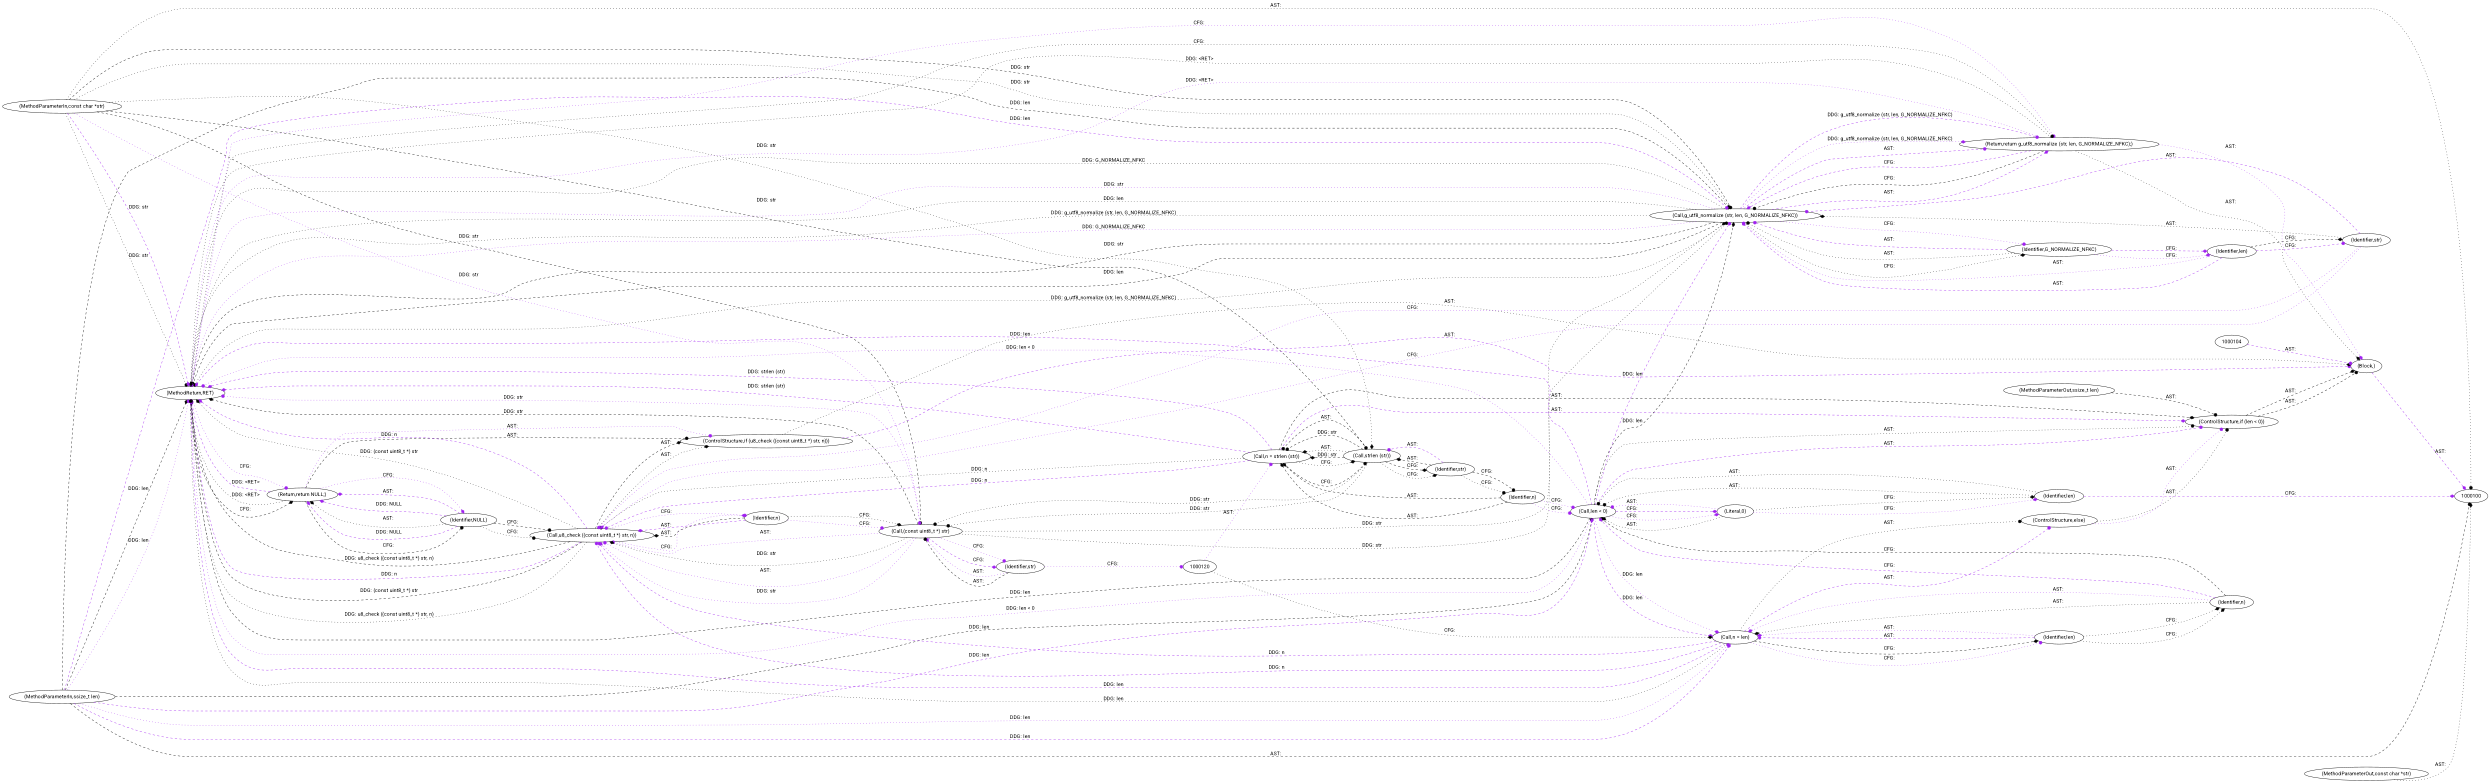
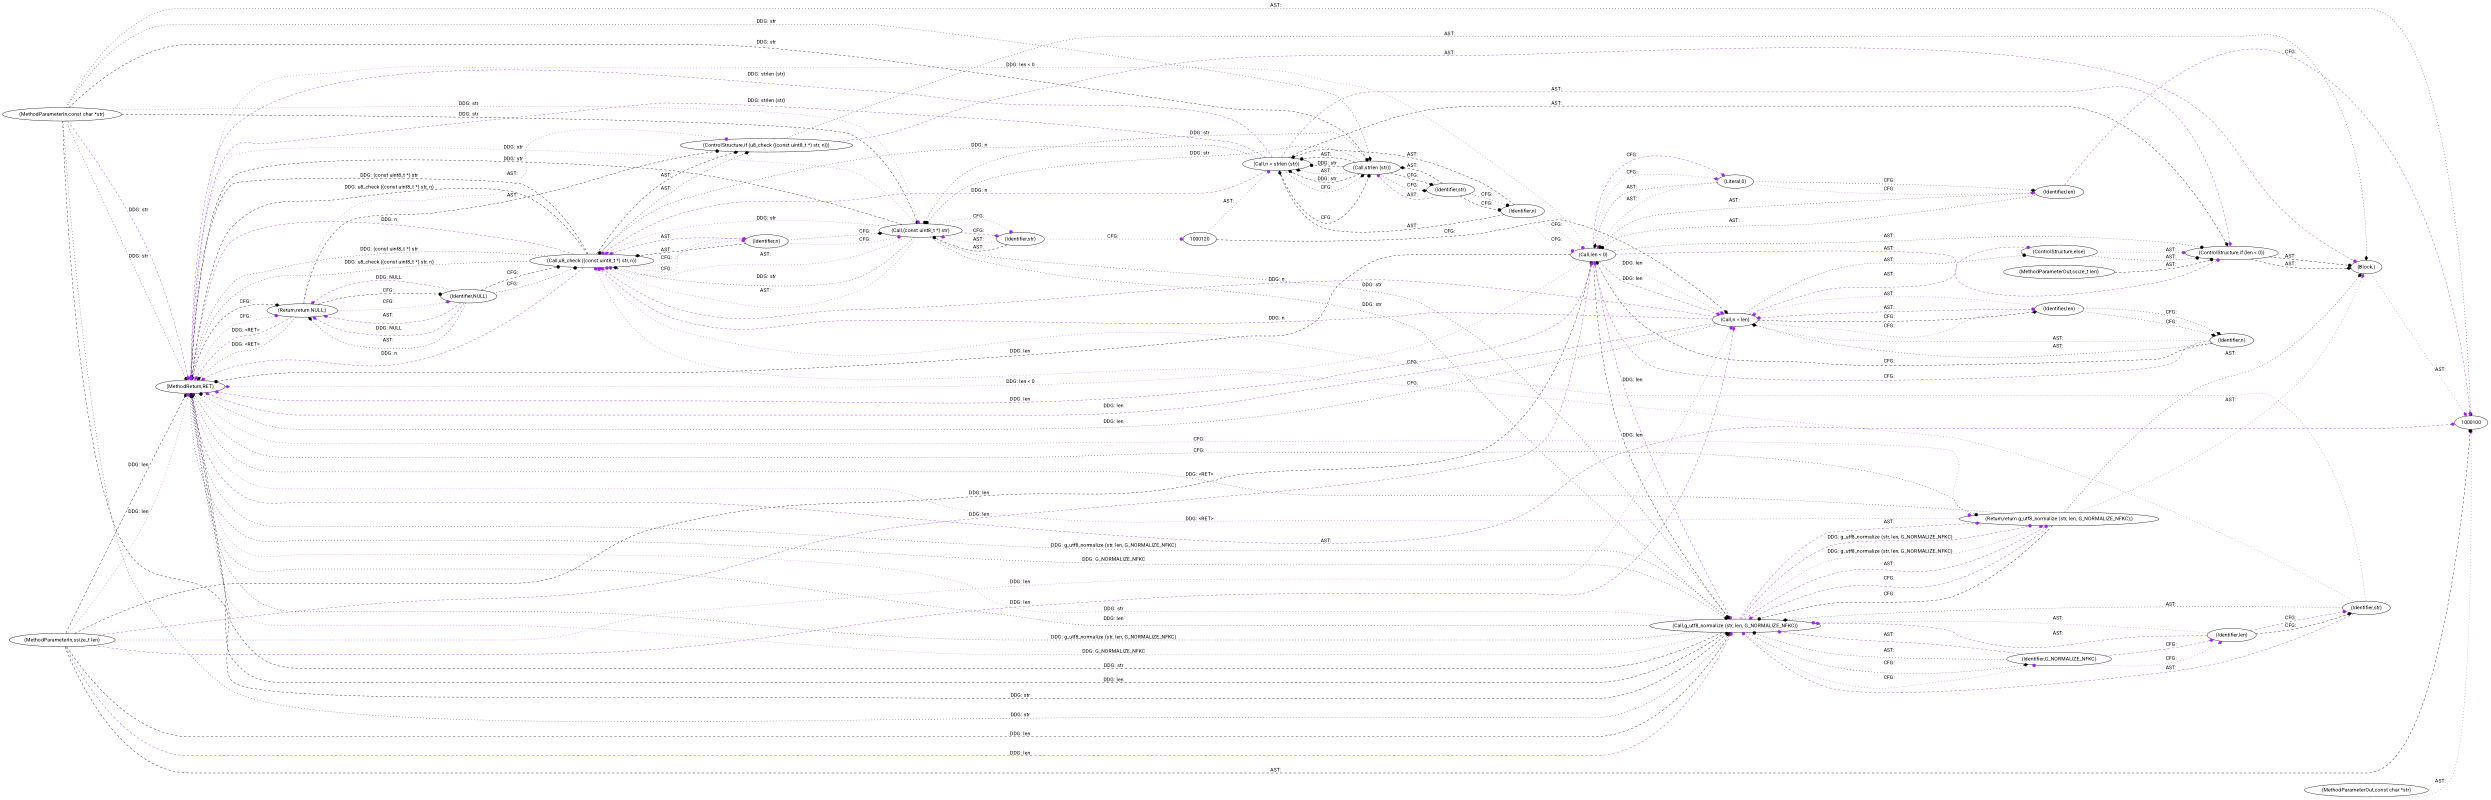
node "1000104": removed
edge "(Block,)" -> "1000100": style dashed -> dotted
edge "(MethodReturn,RET)" -> "1000100": added, label "AST:"
edge "1000120" -> "(Call,n = len)": style dotted -> dashed
edge "(MethodParameterOut,const char *str)" -> "1000100": color black -> purple
